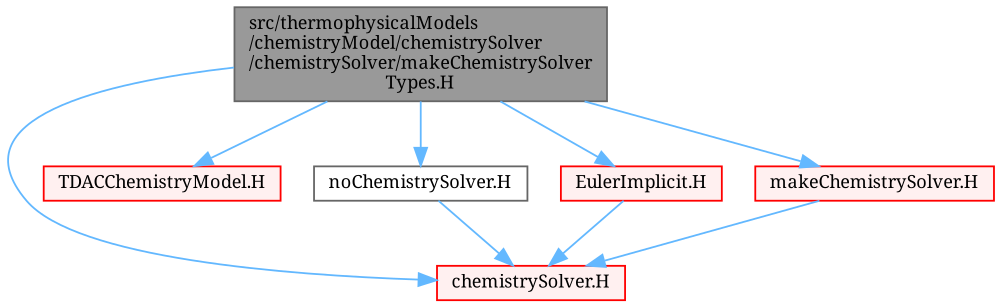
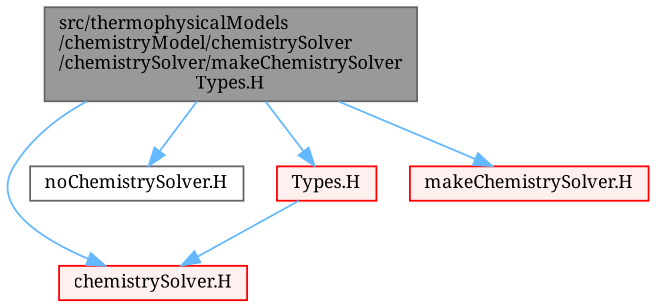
node "TDACChemistryModel.H": removed
node "EulerImplicit.H": label "EulerImplicit.H" -> "Types.H"
edge "noChemistrySolver.H" -> "chemistrySolver.H": removed
edge "makeChemistrySolver.H" -> "chemistrySolver.H": removed
